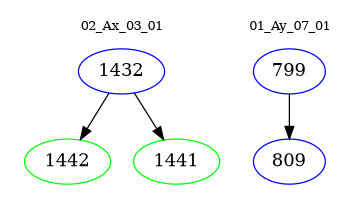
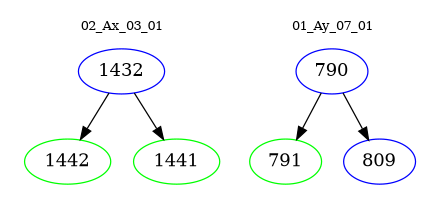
node "799": label "799" -> "790"
node "791": added
